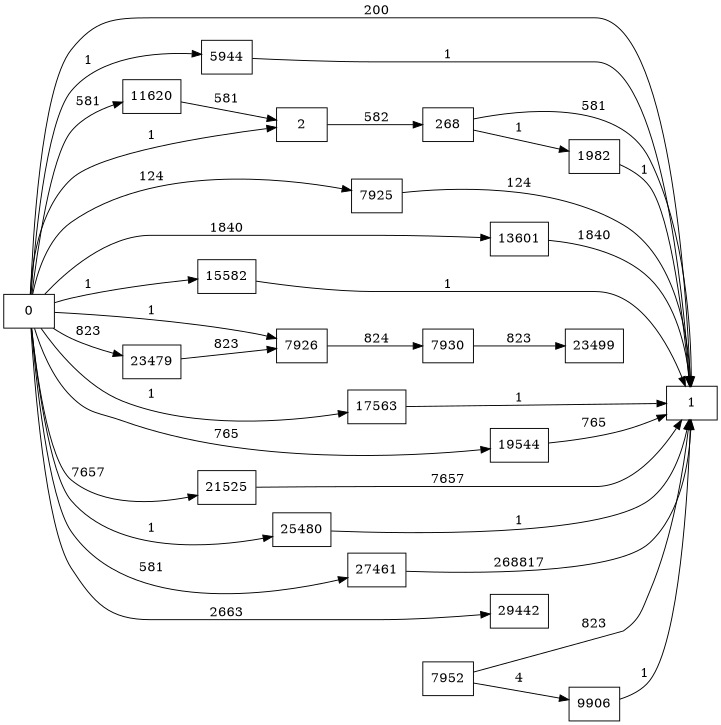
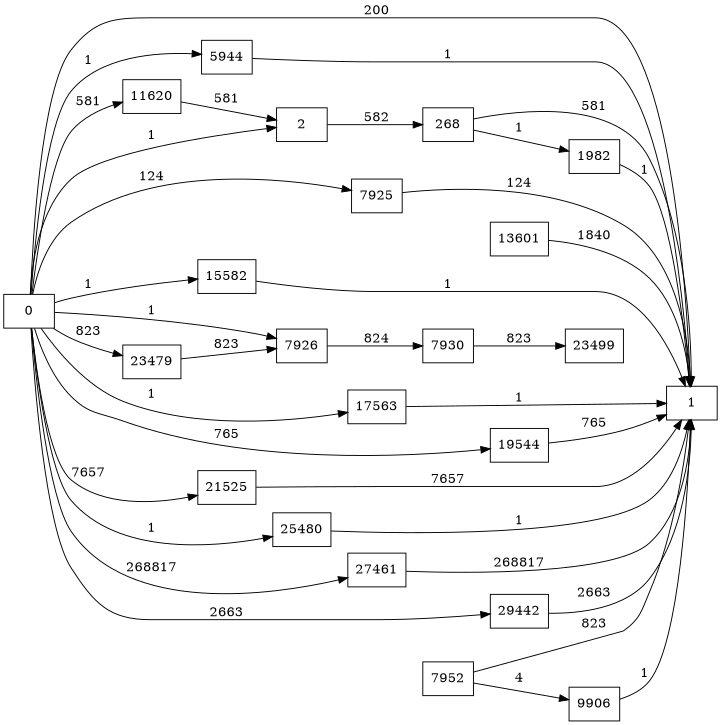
edge "0" -> "13601": removed, label "1840"
edge "0" -> "27461": label "581" -> "268817"
edge "29442" -> "1": added, label "2663"
